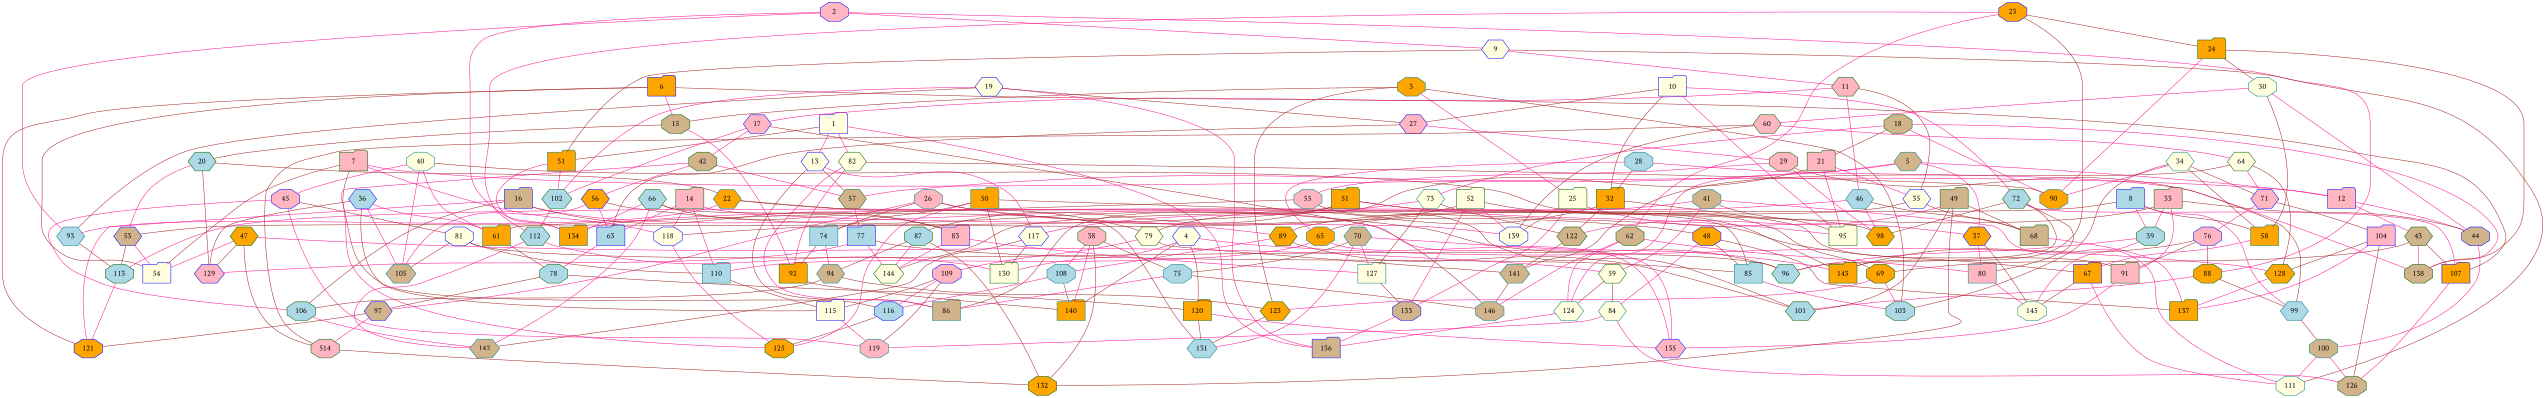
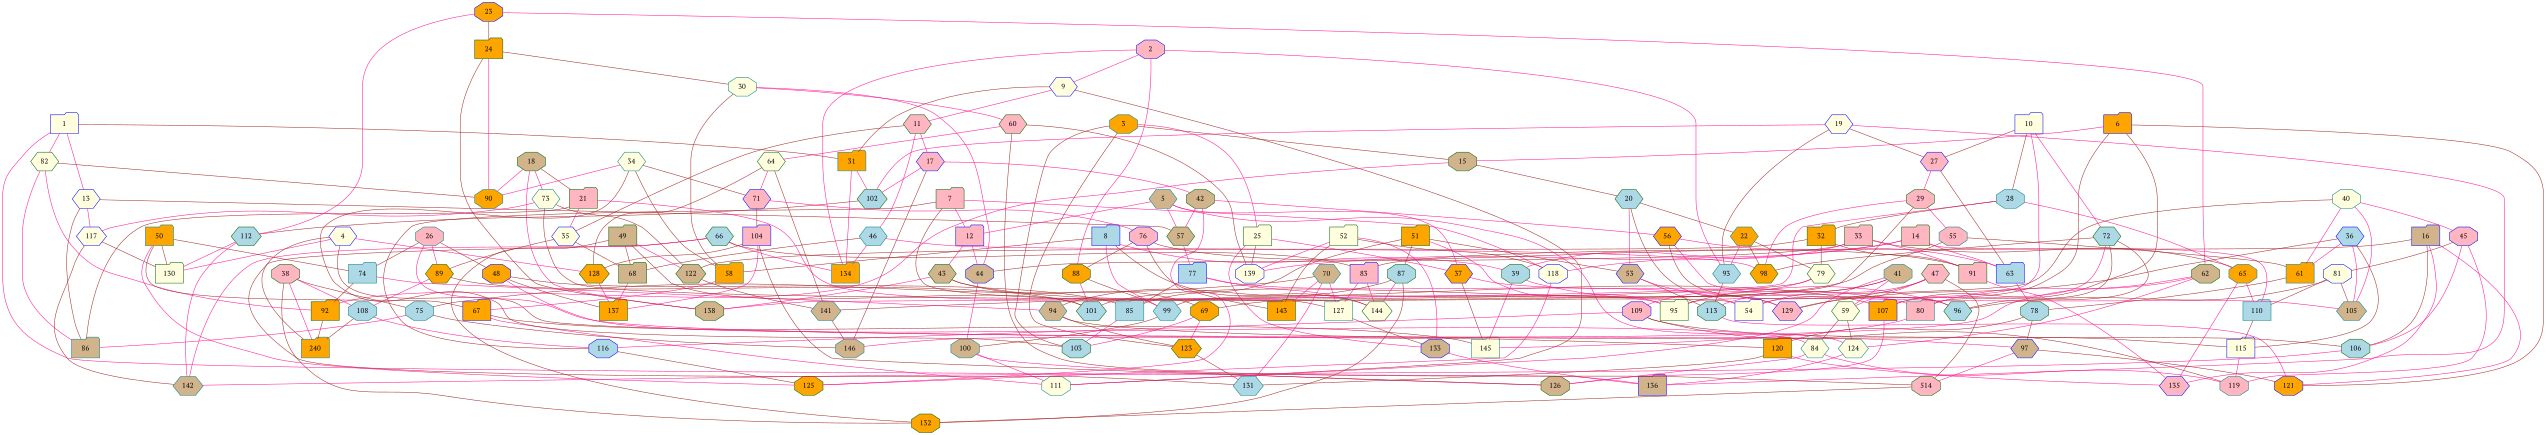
edge "10" -- "32": now "10" -- "28"
edge "23" -- "143": removed
node "47": fillcolor orange -> lightpink
node "140": label "140" -> "240"
node "145": shape octagon -> folder
